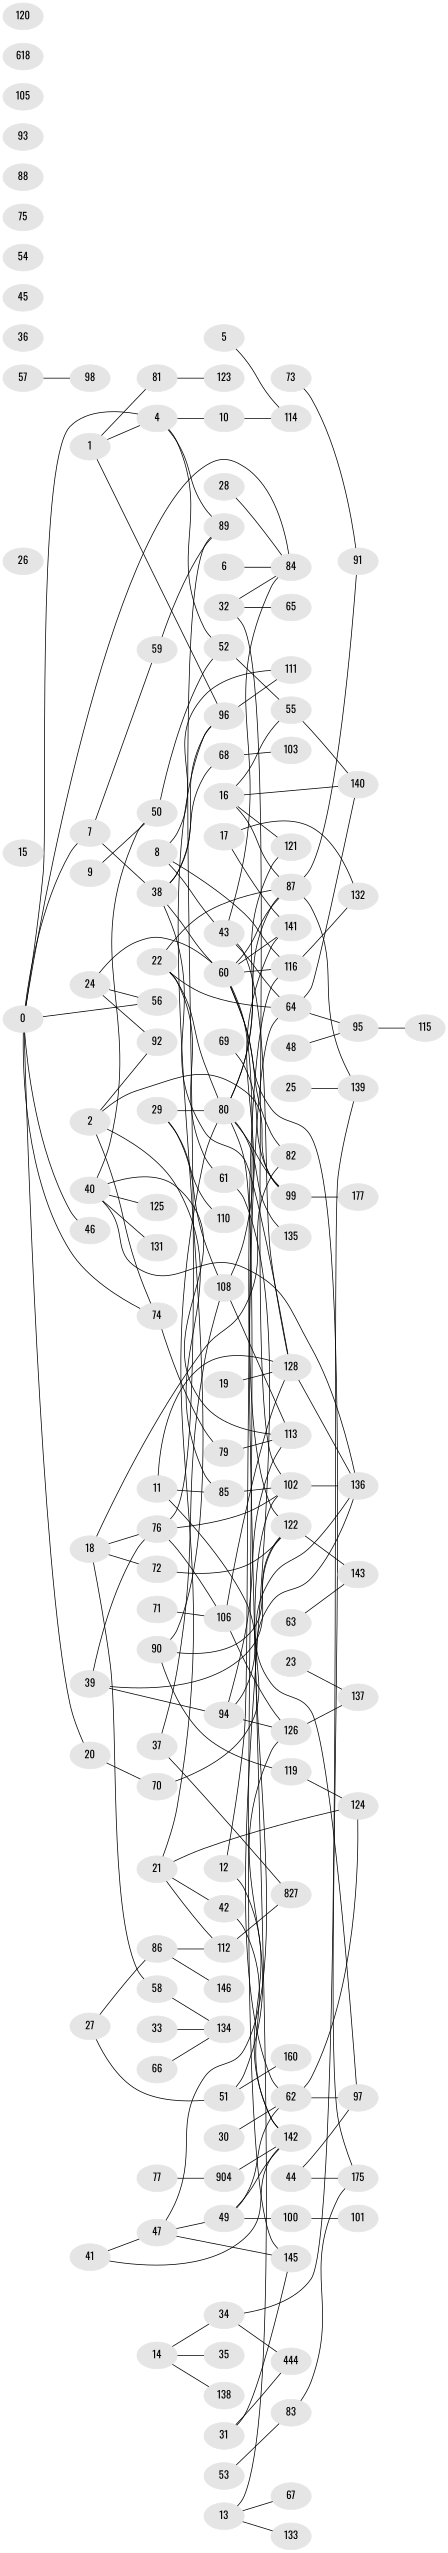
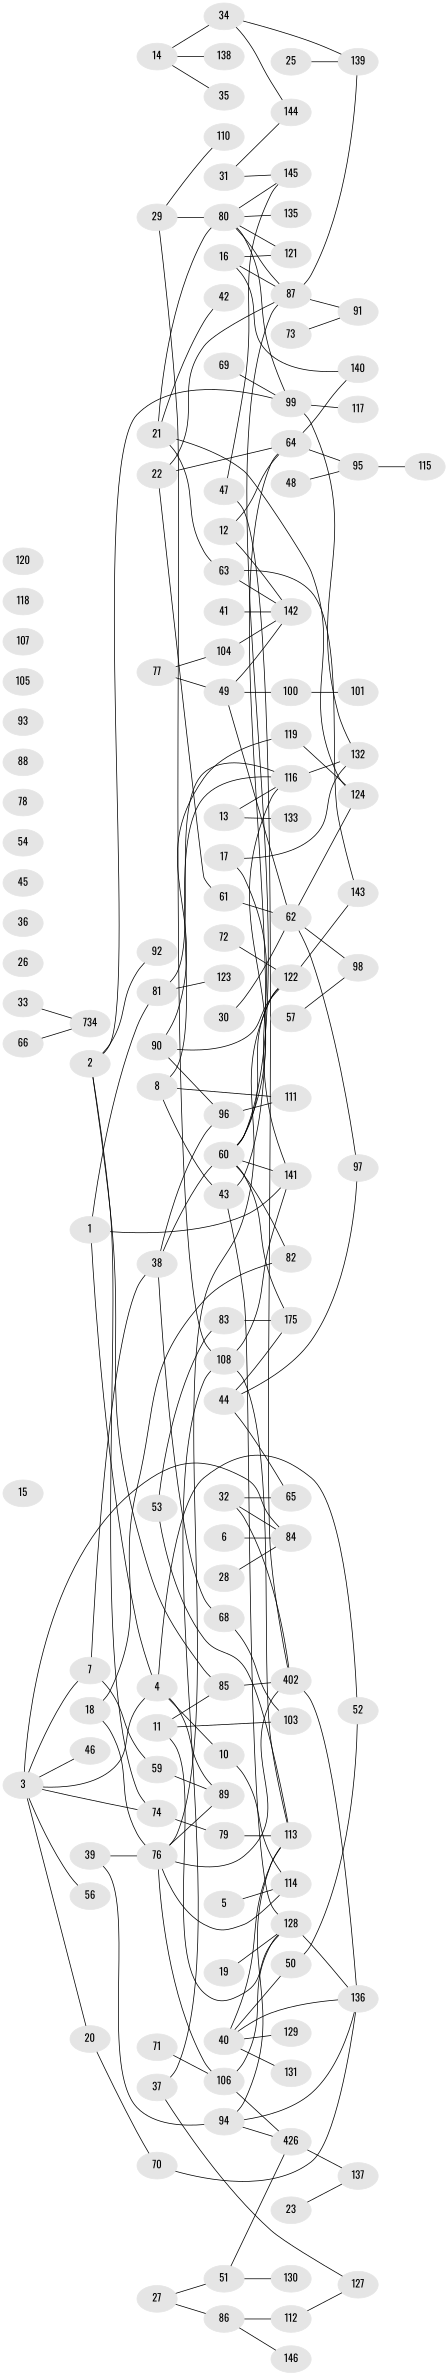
node "618": label "618" -> "118"
node "75": label "75" -> "78"
edge "99" -- "132": added
edge "1" -- "96": now "1" -- "141"
node "107": added
node "55": removed
edge "84" -- "43": removed
edge "116" -- "81": added
node "9": removed
edge "62" -- "98": added
node "24": removed
node "0": label "0" -> "3"
edge "22" -- "80": removed
edge "38" -- "128": removed
node "177": label "177" -> "117"
node "125": label "125" -> "129"
edge "44" -- "65": added
node "102": label "102" -> "402"
edge "18" -- "72": removed
edge "53" -- "113": added
edge "122" -- "39": now "122" -- "76"
node "126": label "126" -> "426"
edge "11" -- "97": now "11" -- "103"
node "827": label "827" -> "127"
edge "21" -- "112": now "21" -- "63"
edge "76" -- "114": added
node "58": removed
edge "42" -- "142": now "63" -- "142"
node "134": label "134" -> "734"
node "160": label "160" -> "130"
node "904": label "904" -> "104"
edge "49" -- "47": now "49" -- "77"
edge "47" -- "41": removed
node "444": label "444" -> "144"
node "67": removed
